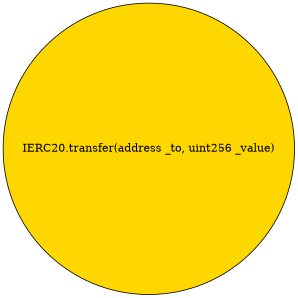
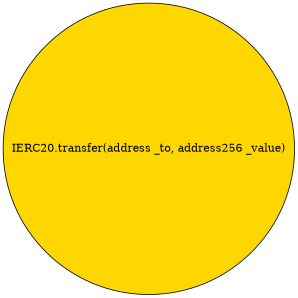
node "IERC20.transfer(address _to, uint256 _value)": label "IERC20.transfer(address _to, uint256 _value)" -> "IERC20.transfer(address _to, address256 _value)"
